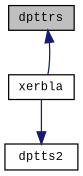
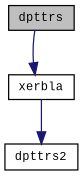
edge "xerbla" -> "dpttrs": reversed
node "dptts2": label "dptts2" -> "dpttrs2"
